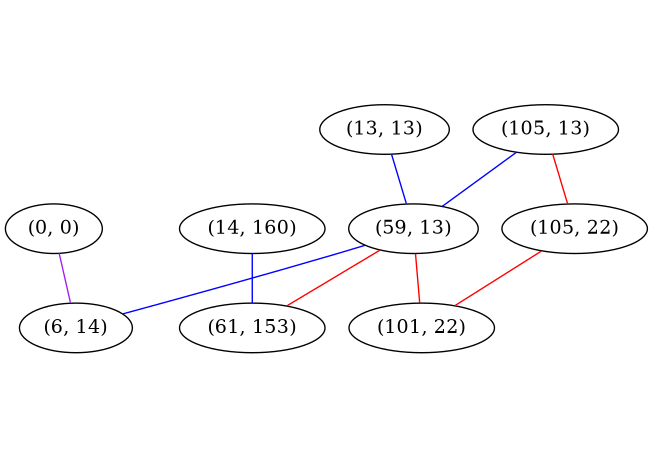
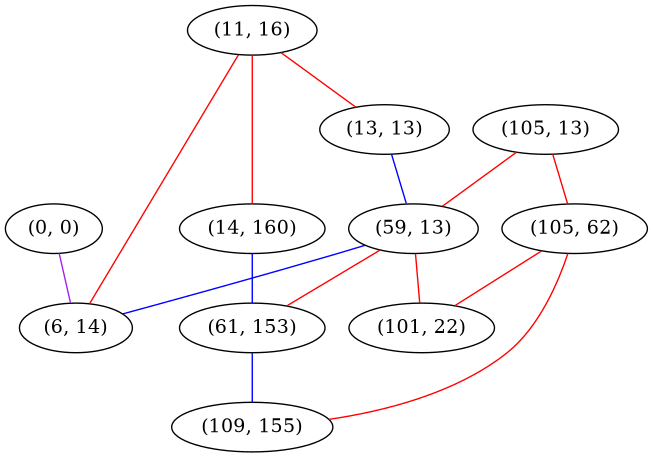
node "(11, 16)": added
edge "(105, 13)" -- "(59, 13)": color blue -> red
node "(105, 22)": label "(105, 22)" -> "(105, 62)"
node "(109, 155)": added
